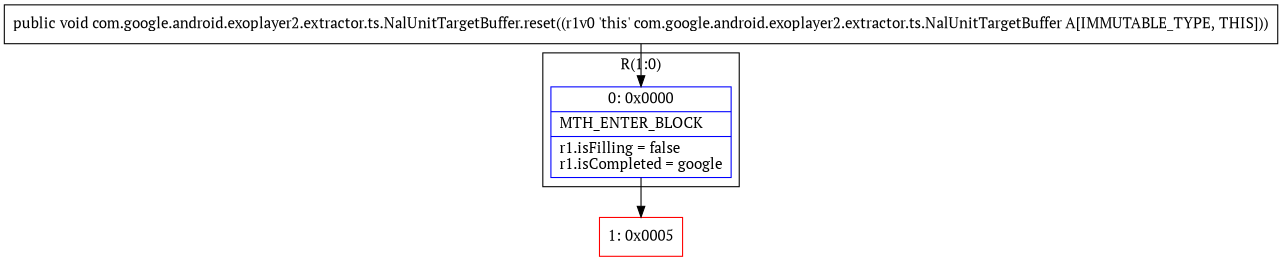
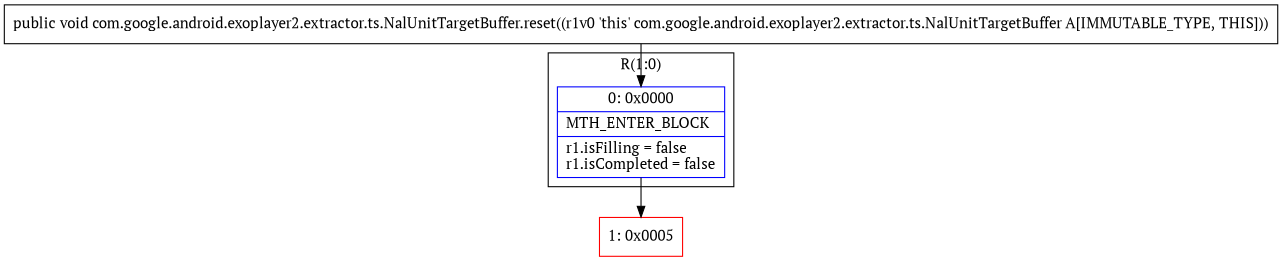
node "0: 0x0000": text "r1.isCompleted = google" -> "r1.isCompleted = false"
